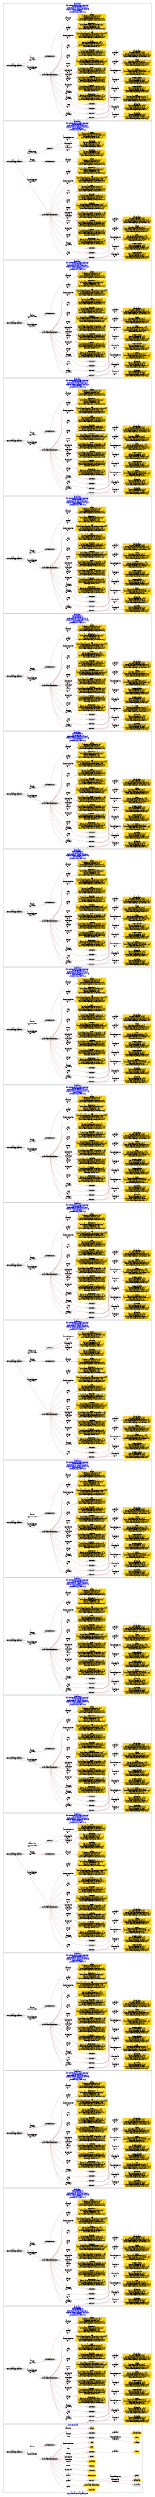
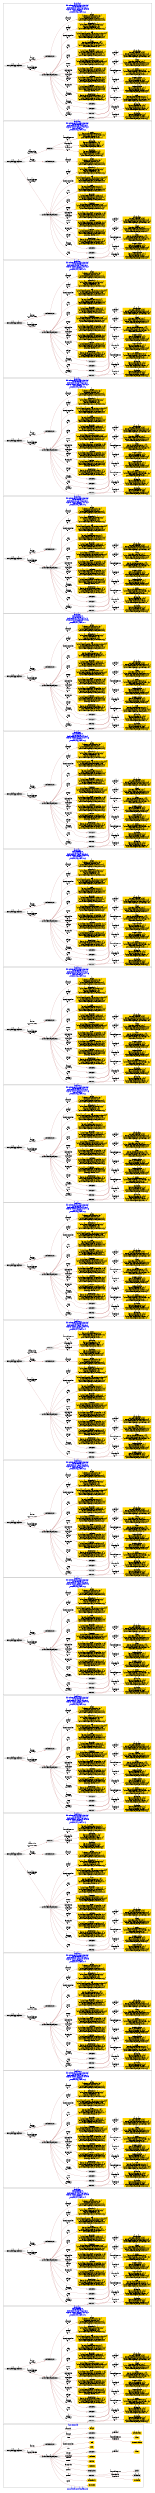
node "created": label "created" -> "sitterBirthDate"
node "Owner": removed
node "Description": fillcolor gold -> lightgray
node "deathDate": fillcolor gold -> lightgray
node "CulturalHeritageObject": label "CulturalHeritageObject" -> "DateOfWork"
node "birthDate": fillcolor lightgray -> gold
node "Copyright": label "Copyright" -> "Document"
